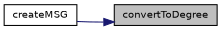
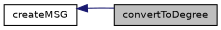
edge "createMSG" -> "convertToDegree": reversed
